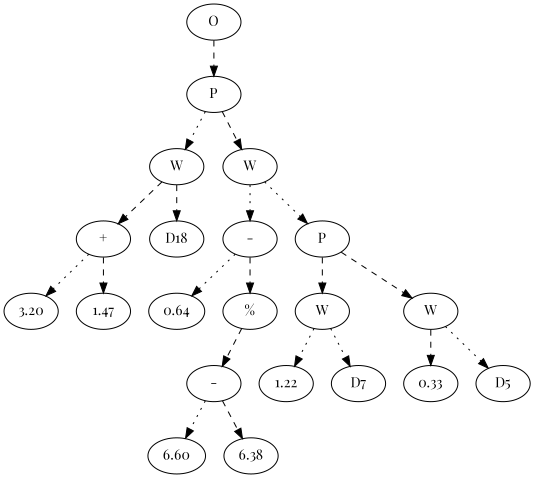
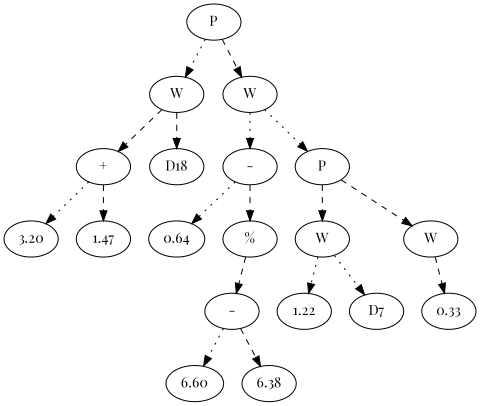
node "O": removed
node "D5": removed
